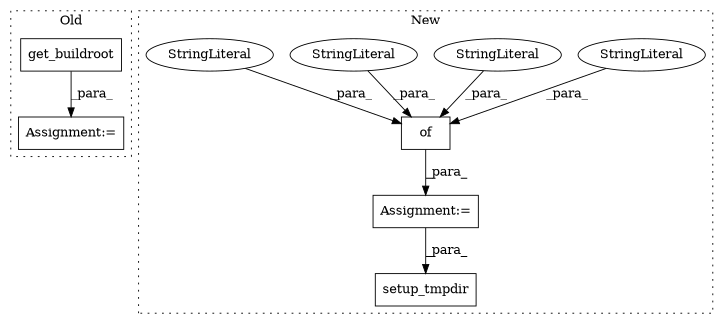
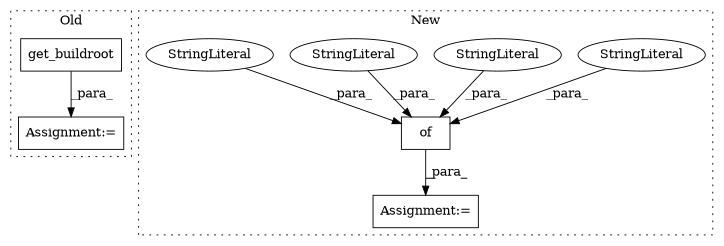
node "setup_tmpdir": removed
